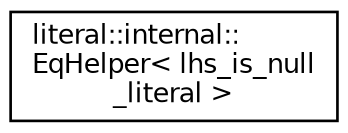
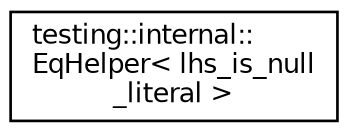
node "literal::internal:: EqHelper< lhs_is_null _literal >": label "literal::internal:: EqHelper< lhs_is_null _literal >" -> "testing::internal:: EqHelper< lhs_is_null _literal >"
